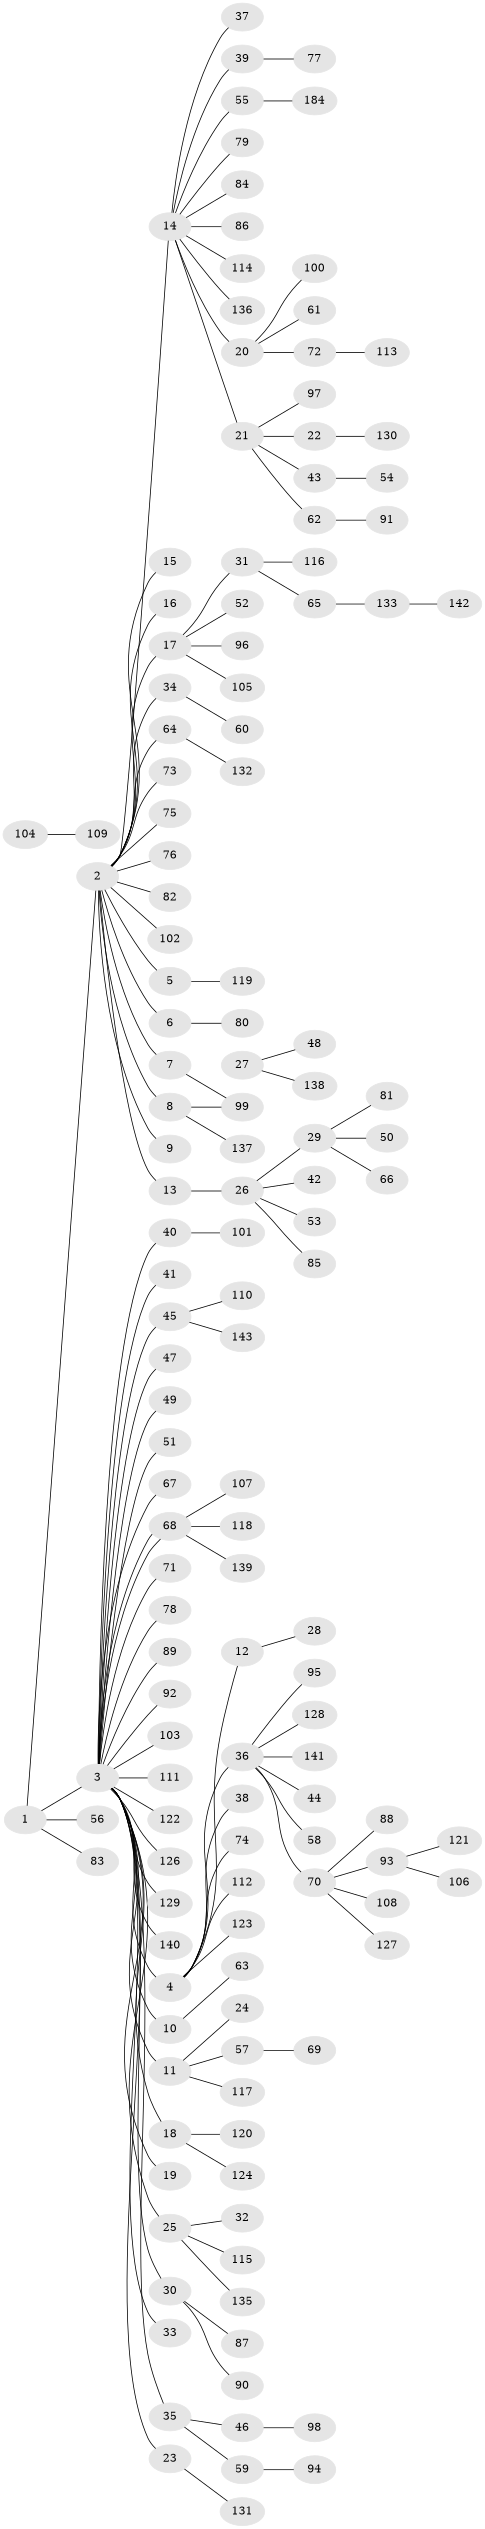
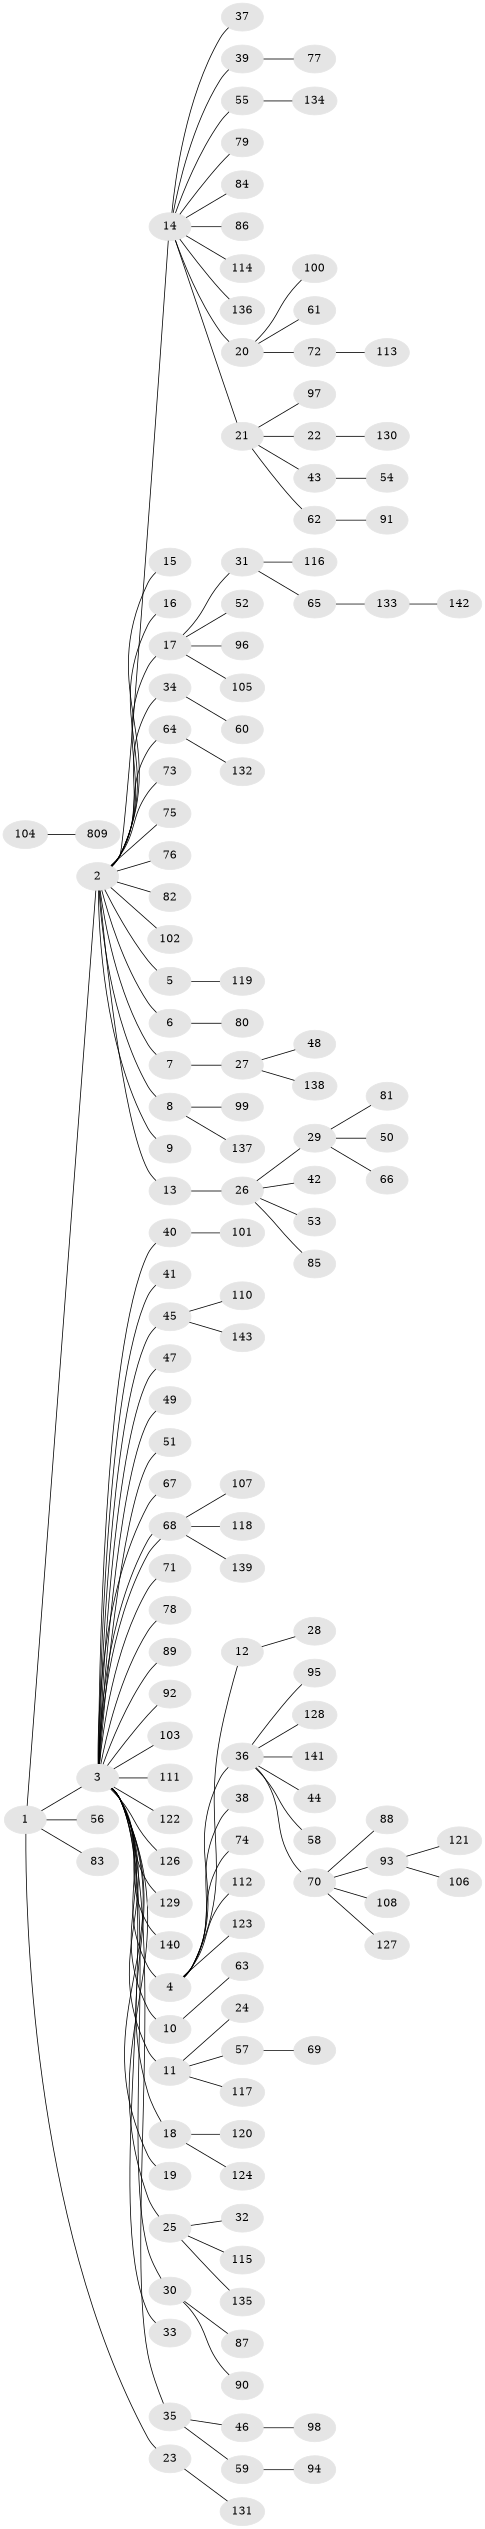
node "184": label "184" -> "134"
node "109": label "109" -> "809"
edge "7" -- "99": now "7" -- "27"
edge "3" -- "23": now "1" -- "23"
